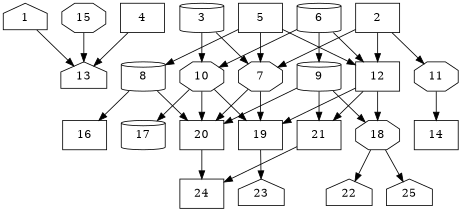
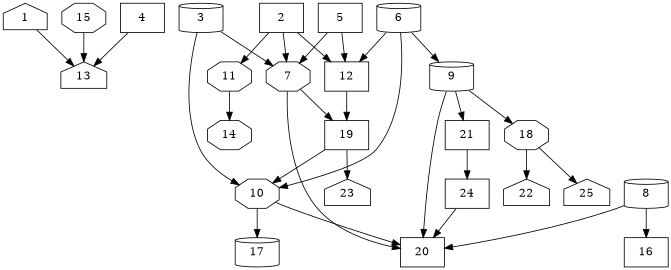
edge "5" -> "8": removed
edge "10" -> "19": reversed
edge "12" -> "21": removed
edge "12" -> "18": removed
node "14": shape box -> octagon
edge "20" -> "24": reversed
